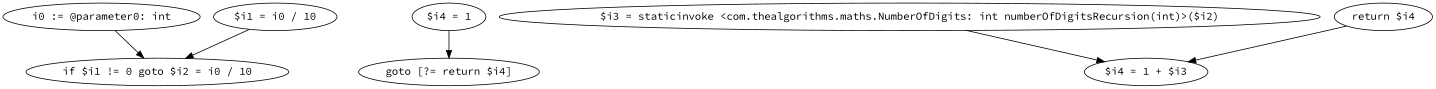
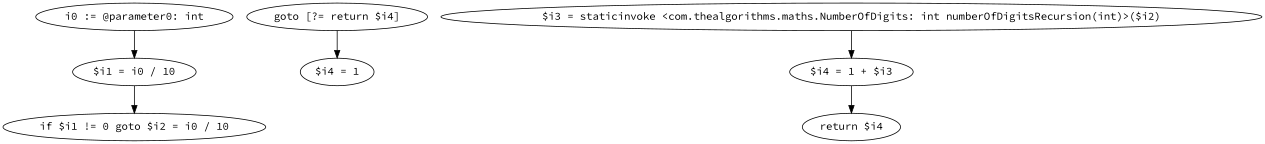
edge "$i4 = 1" -> "goto [?= return $i4]": reversed
edge "i0 := @parameter0: int" -> "if $i1 != 0 goto $i2 = i0 / 10": now "i0 := @parameter0: int" -> "$i1 = i0 / 10"
edge "return $i4" -> "$i4 = 1 + $i3": reversed
